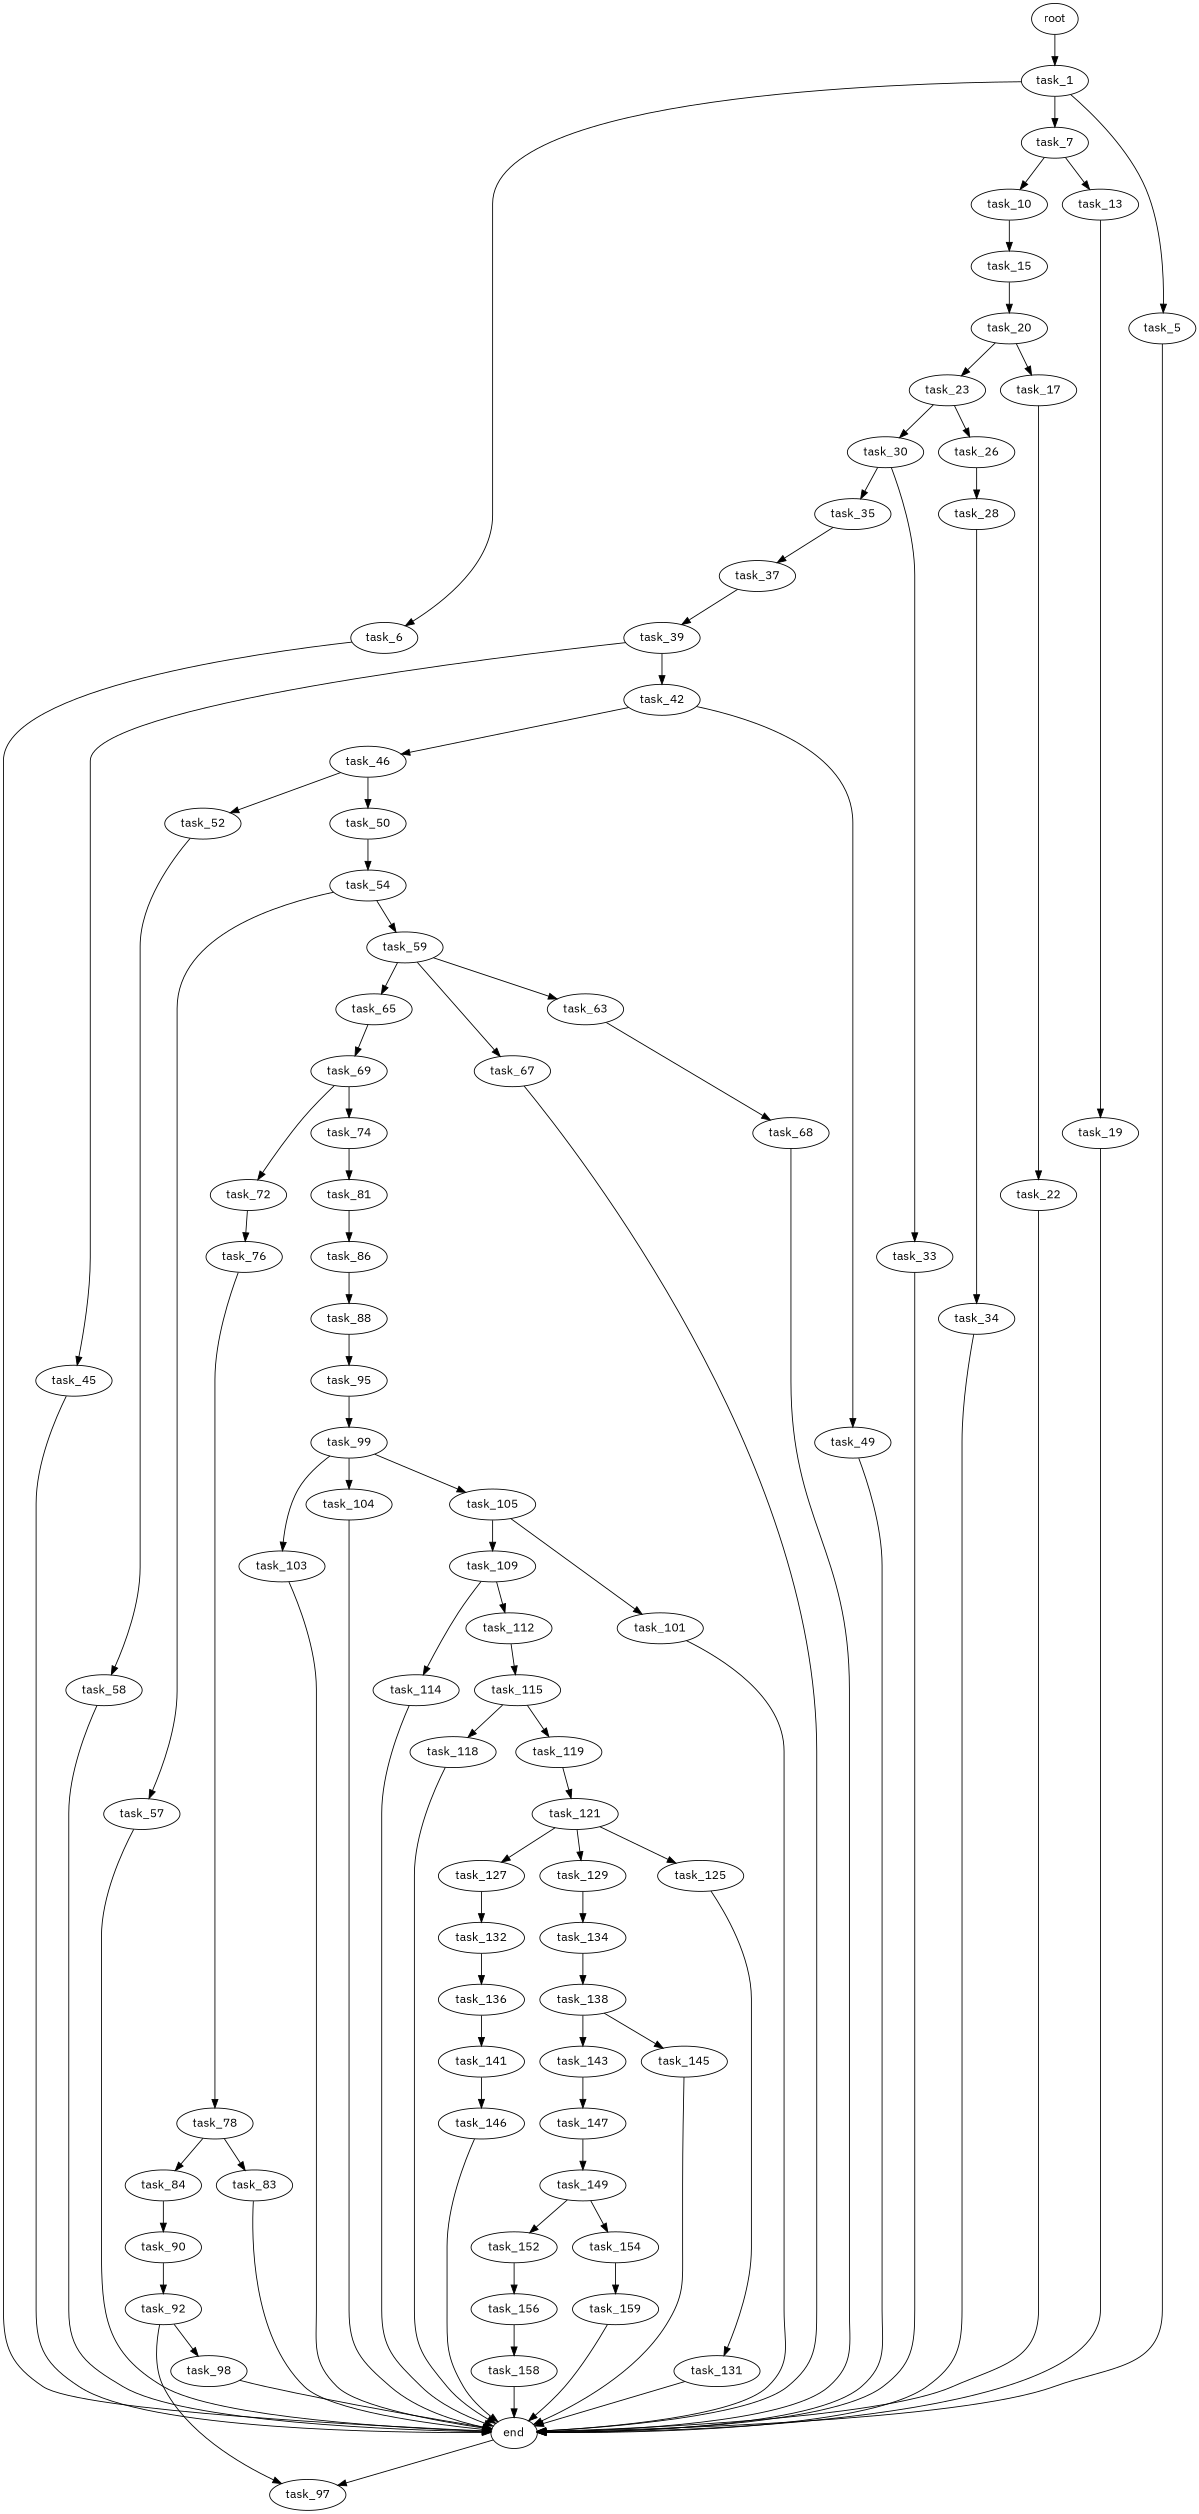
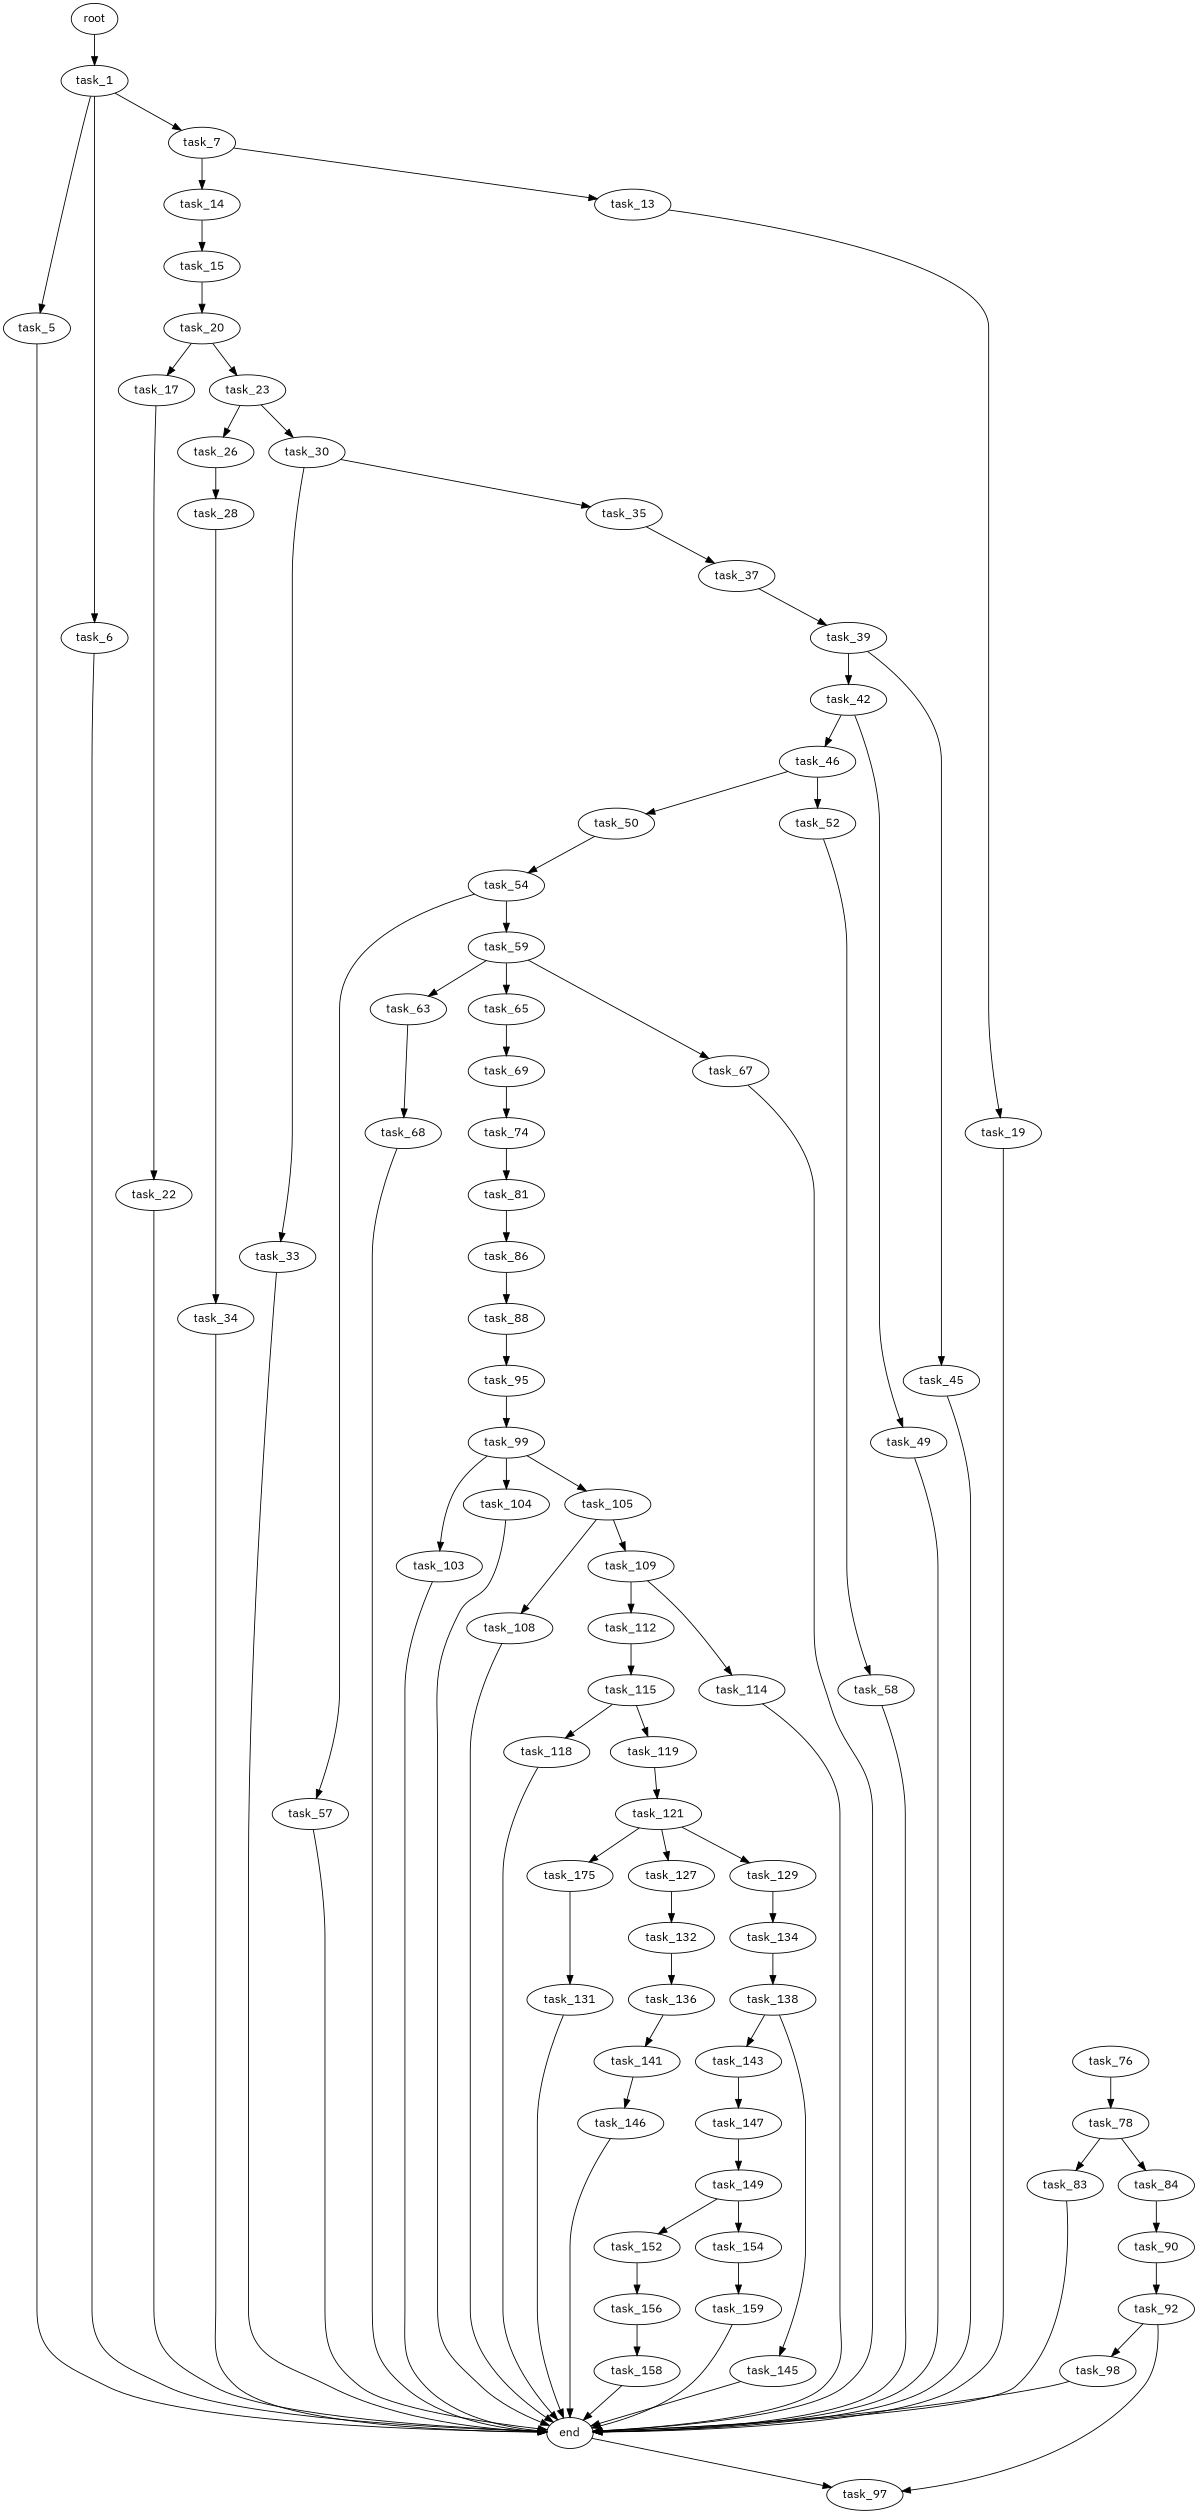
node "task_10": label "task_10" -> "task_14"
node "task_72": removed
node "task_101": label "task_101" -> "task_108"
node "task_125": label "task_125" -> "task_175"
